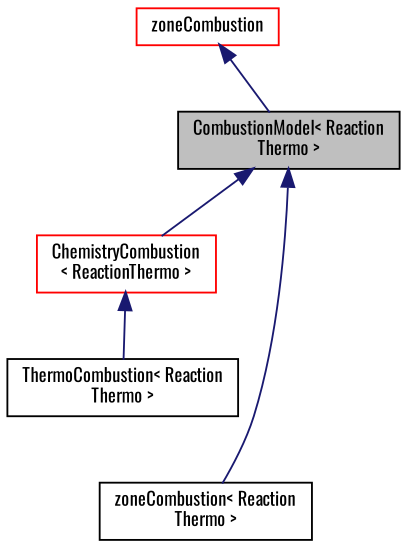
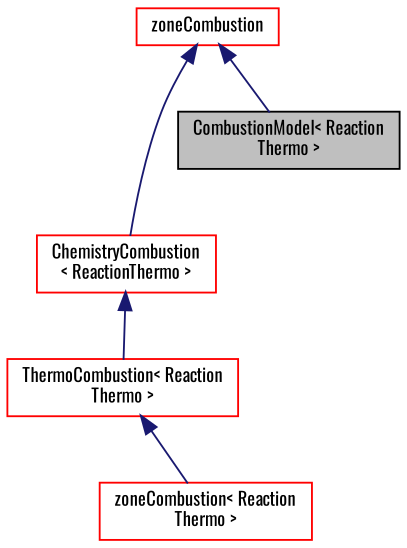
edge "ChemistryCombustion < ReactionThermo >" -> "CombustionModel< Reaction Thermo >": now "ChemistryCombustion < ReactionThermo >" -> "zoneCombustion"
edge "zoneCombustion< Reaction Thermo >" -> "CombustionModel< Reaction Thermo >": now "zoneCombustion< Reaction Thermo >" -> "ThermoCombustion< Reaction Thermo >"
node "ThermoCombustion< Reaction Thermo >": color black -> red
node "zoneCombustion< Reaction Thermo >": color black -> red
